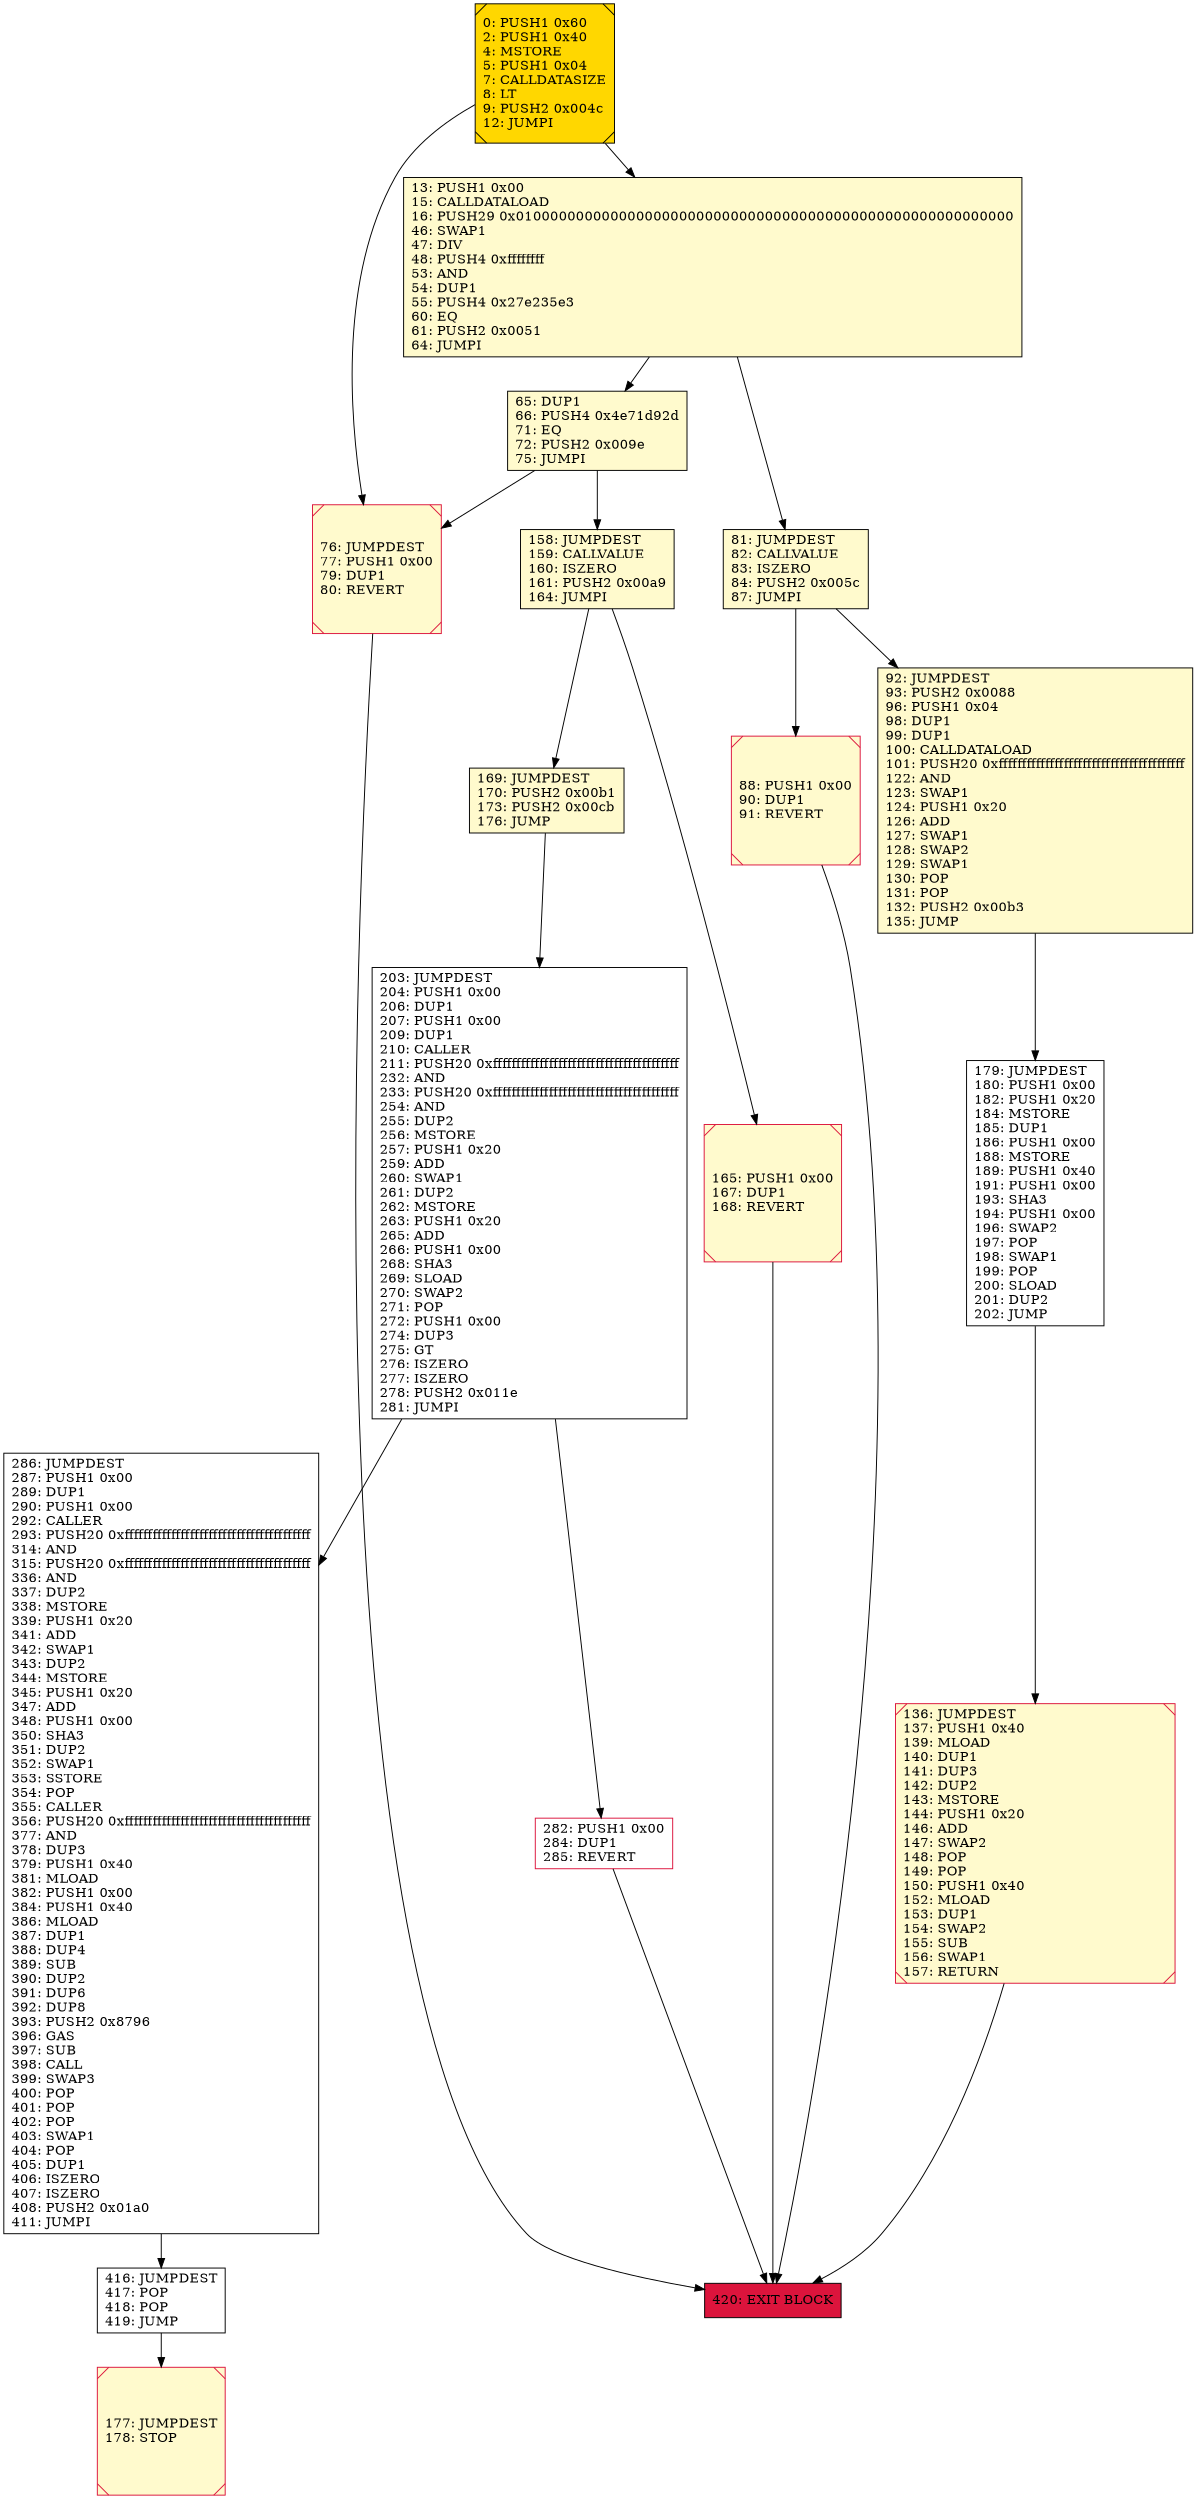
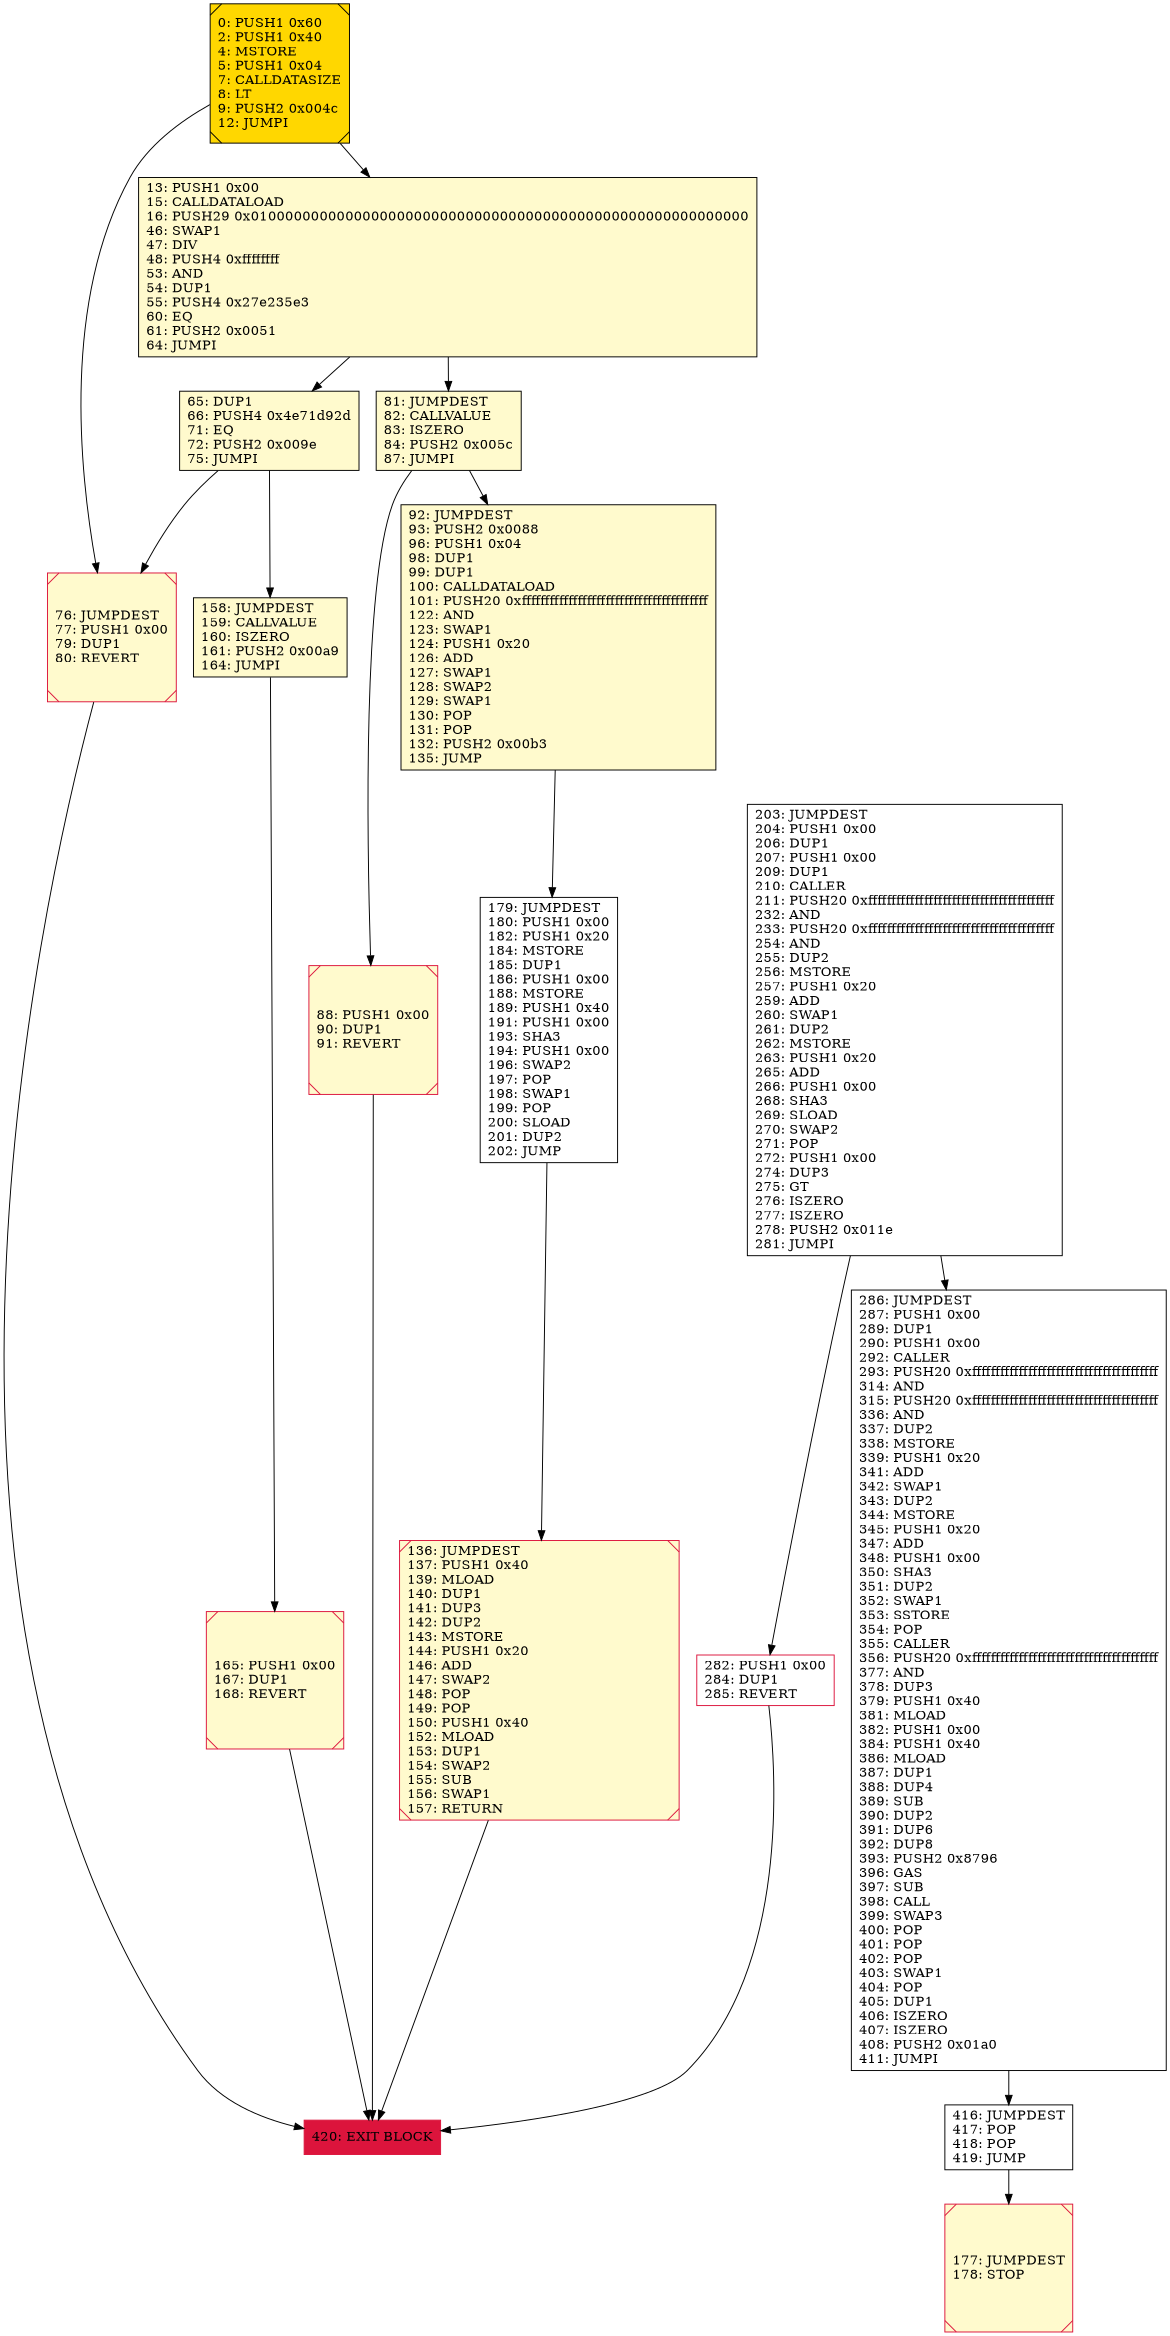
node "169: JUMPDEST 170: PUSH2 0x00b1 173: PUSH2 0x00cb 176: JUMP": removed
node "420: EXIT BLOCK": color black -> crimson
